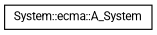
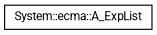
node "System::ecma::A_System": label "System::ecma::A_System" -> "System::ecma::A_ExpList"
